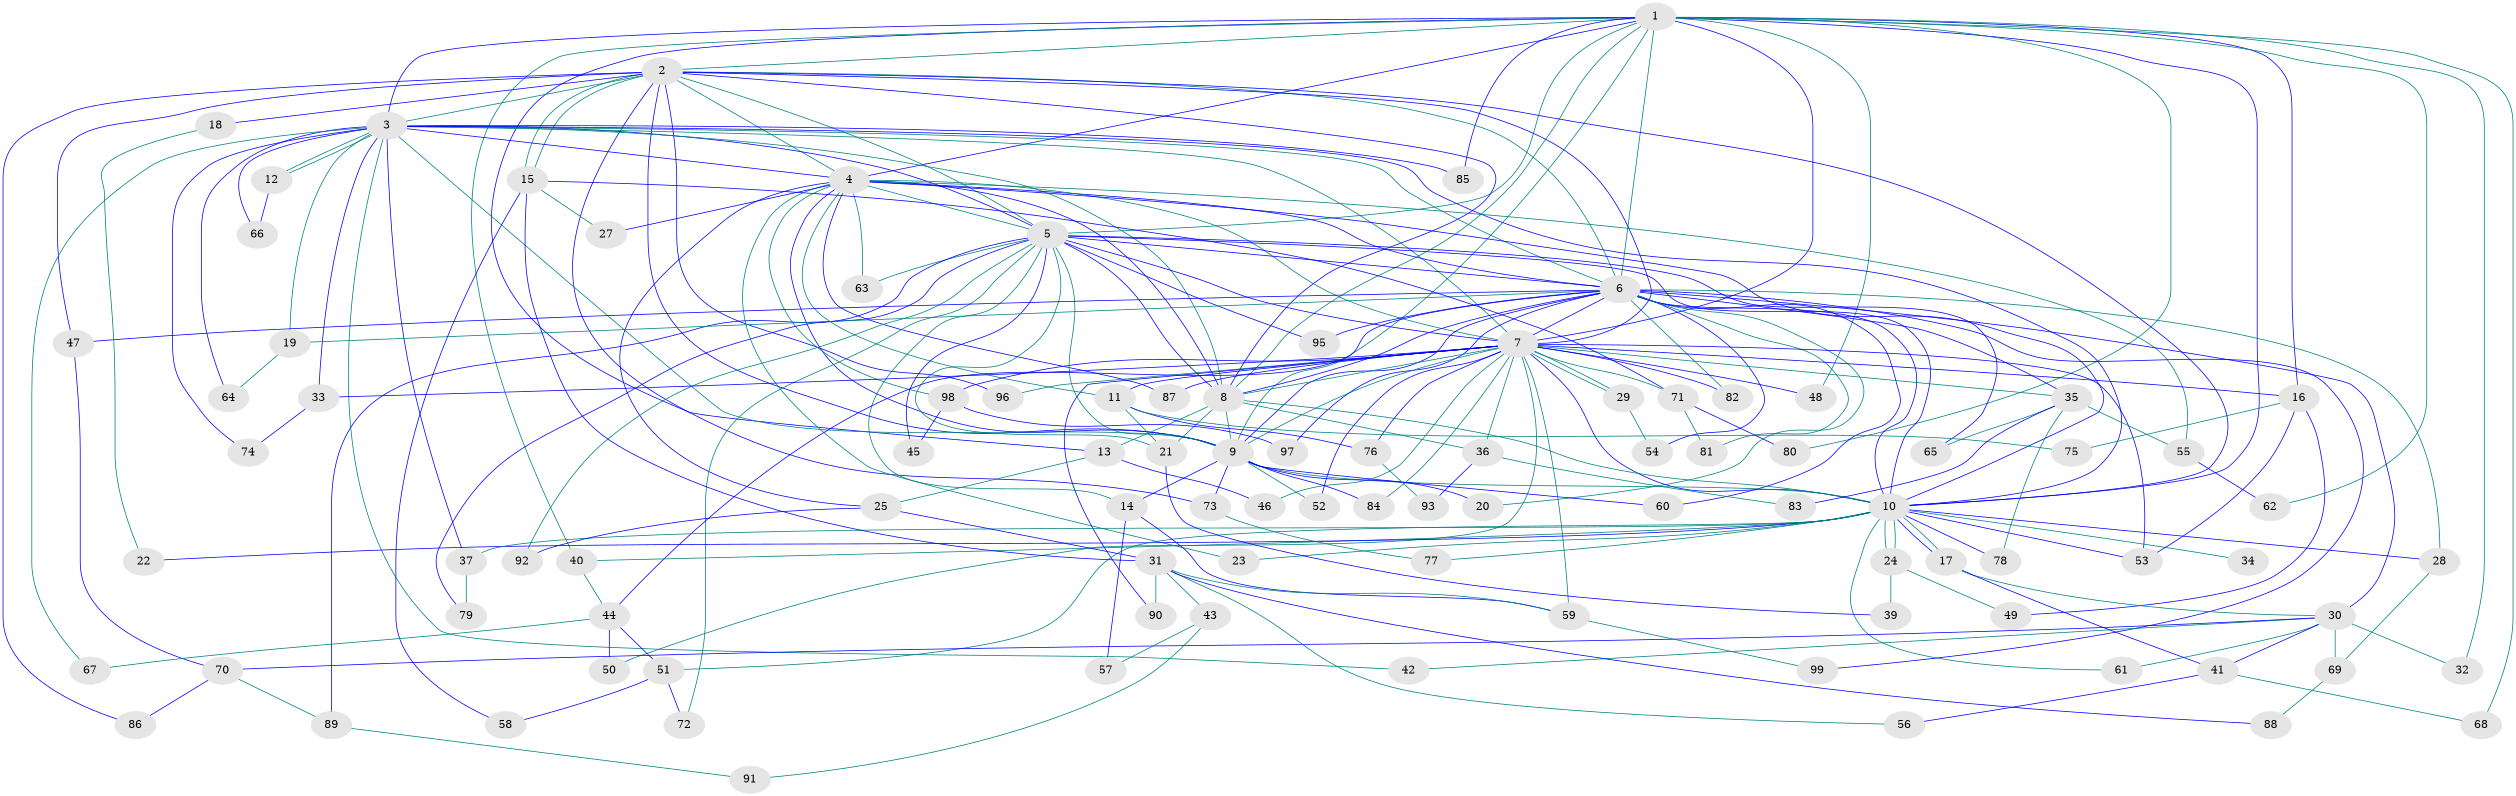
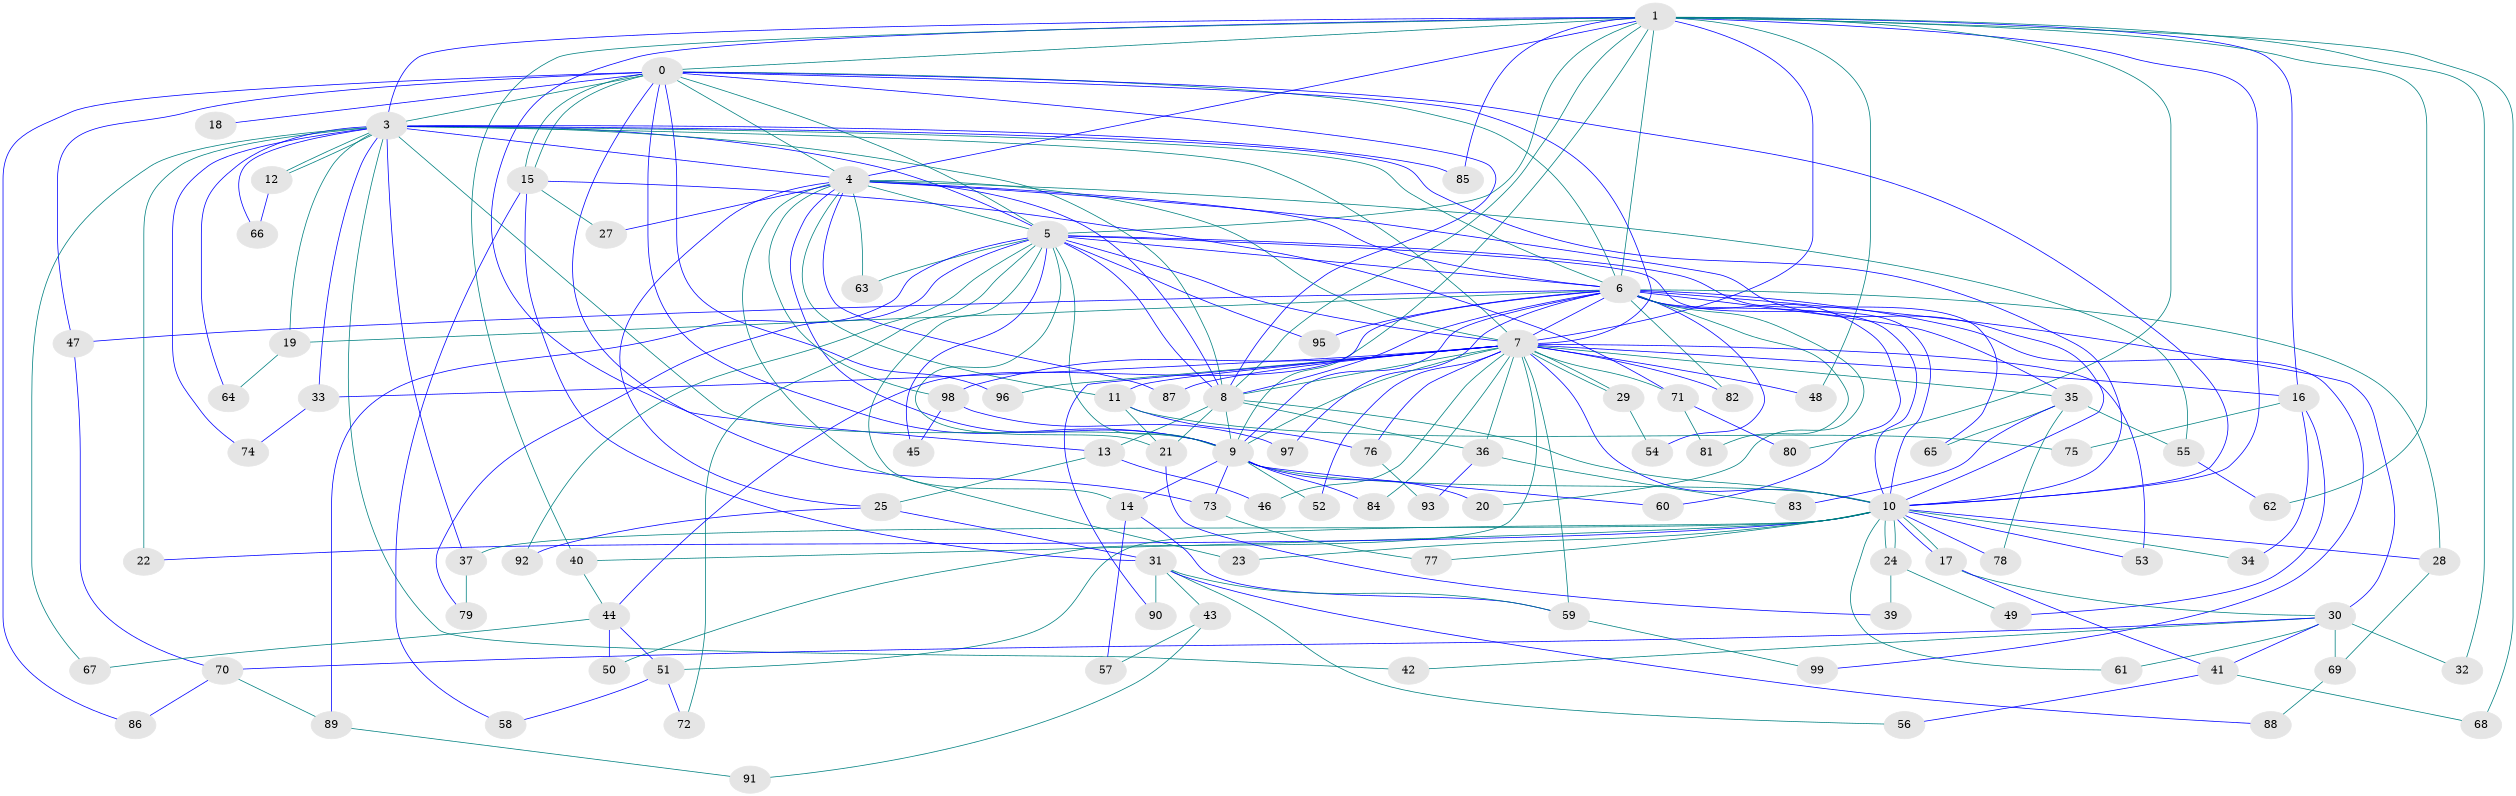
node "2": label "2" -> "0"
edge "18" -- "22": now "3" -- "22"
edge "16" -- "53": now "16" -- "34"
